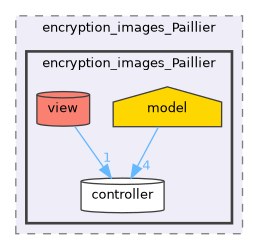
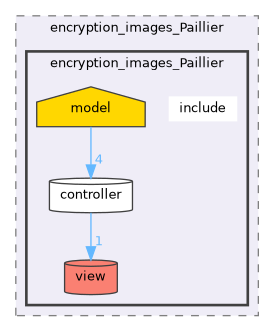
node "include": added
edge "view" -> "controller": reversed
